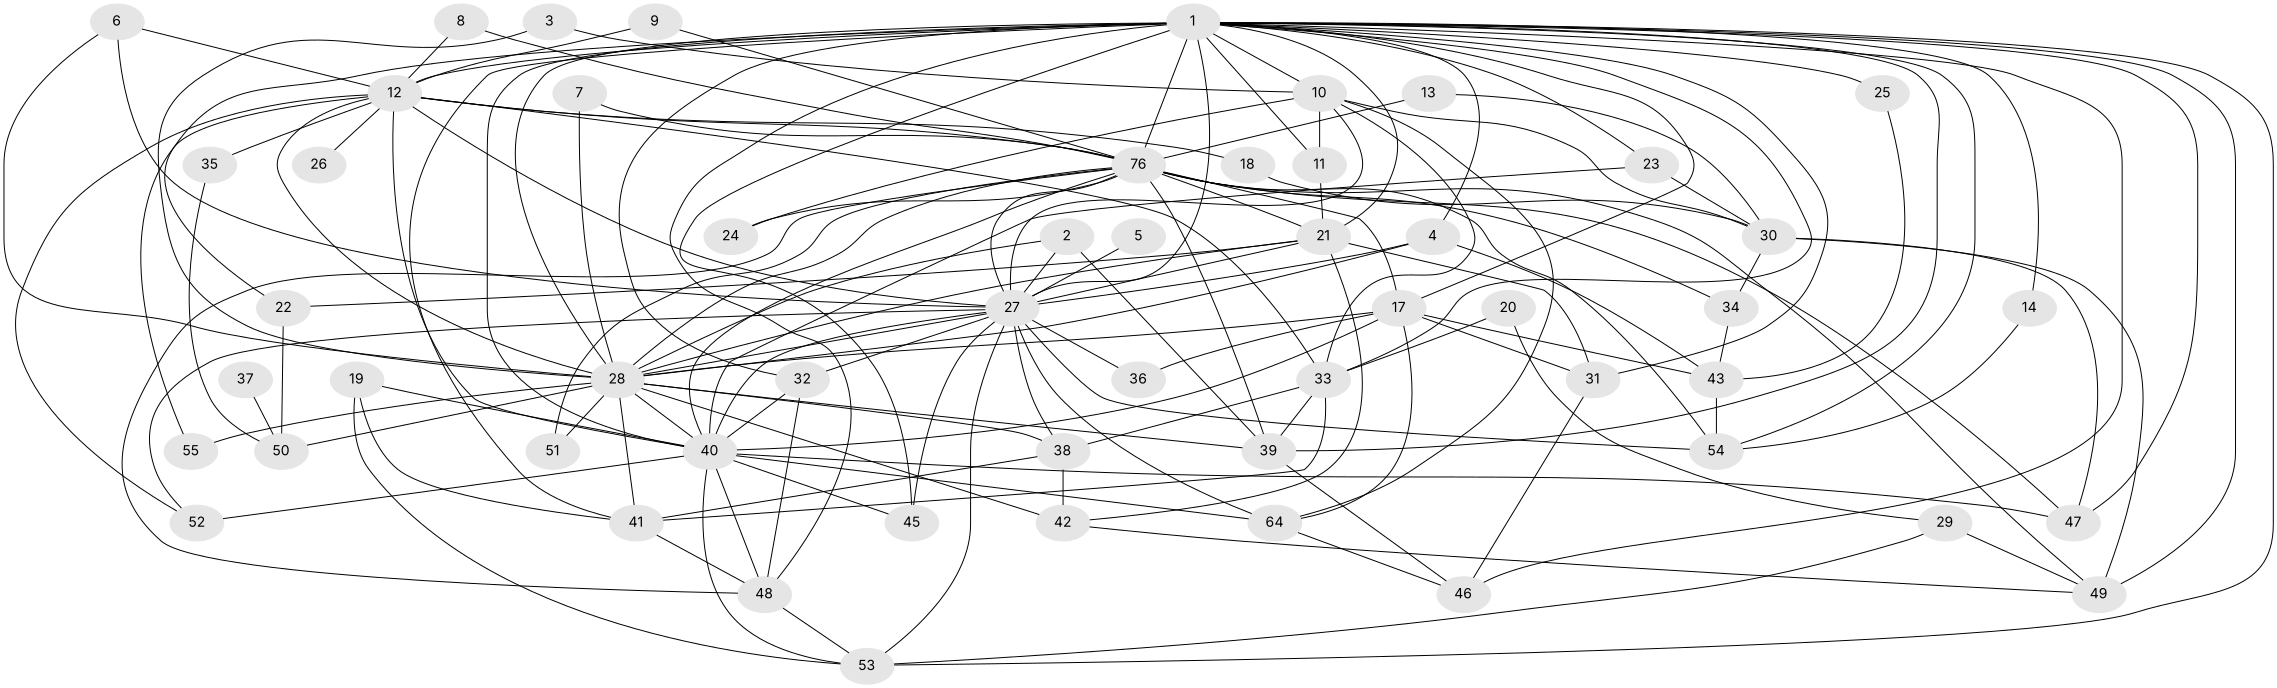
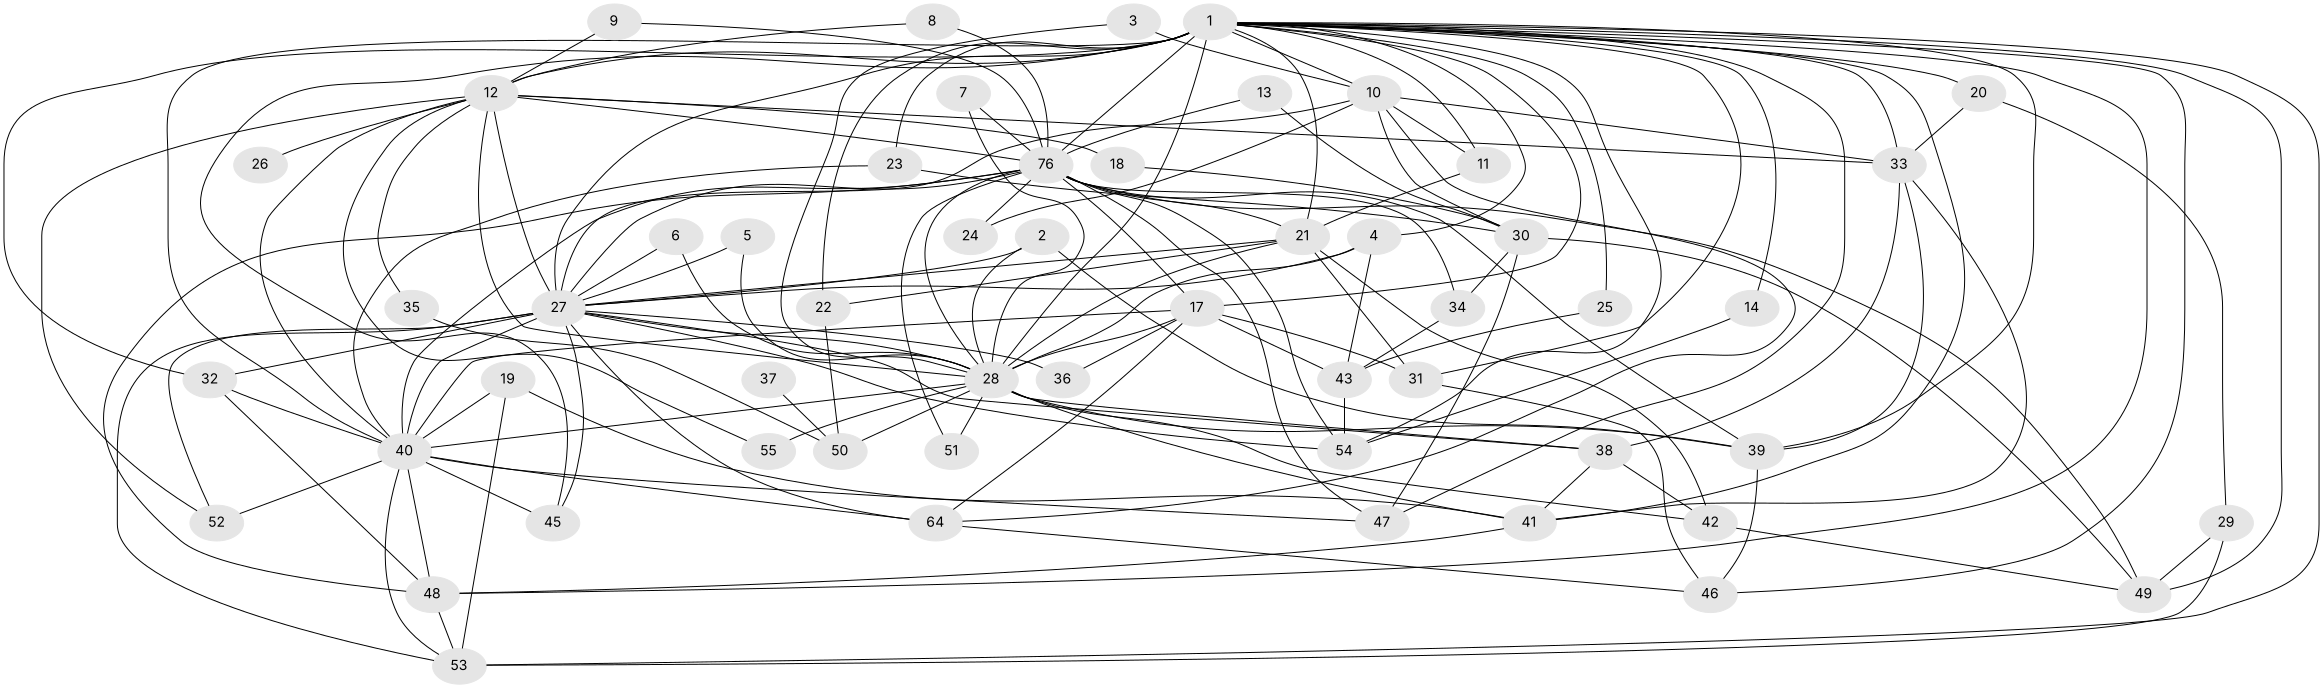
edge "1" -- "20": added
edge "6" -- "12": removed
edge "5" -- "28": added
